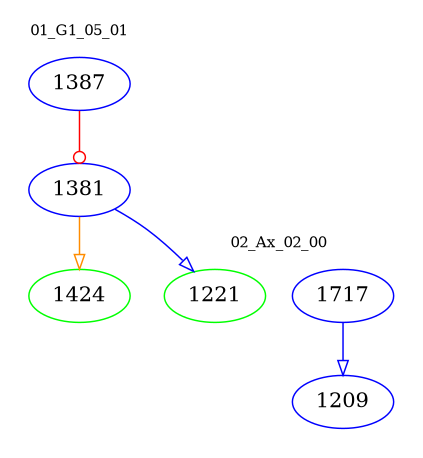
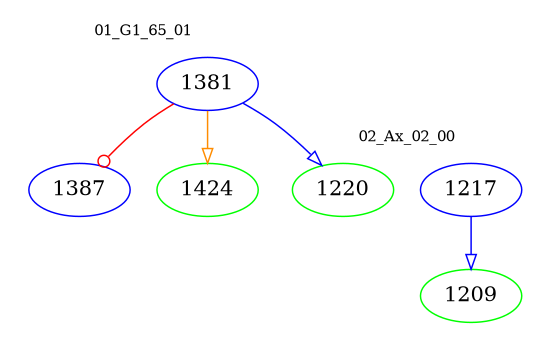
cluster "01_G1_05_01": label "01_G1_05_01" -> "01_G1_65_01"
edge "1387" -> "1381": reversed
node "1221": label "1221" -> "1220"
node "1717": label "1717" -> "1217"
node "1209": color blue -> green
